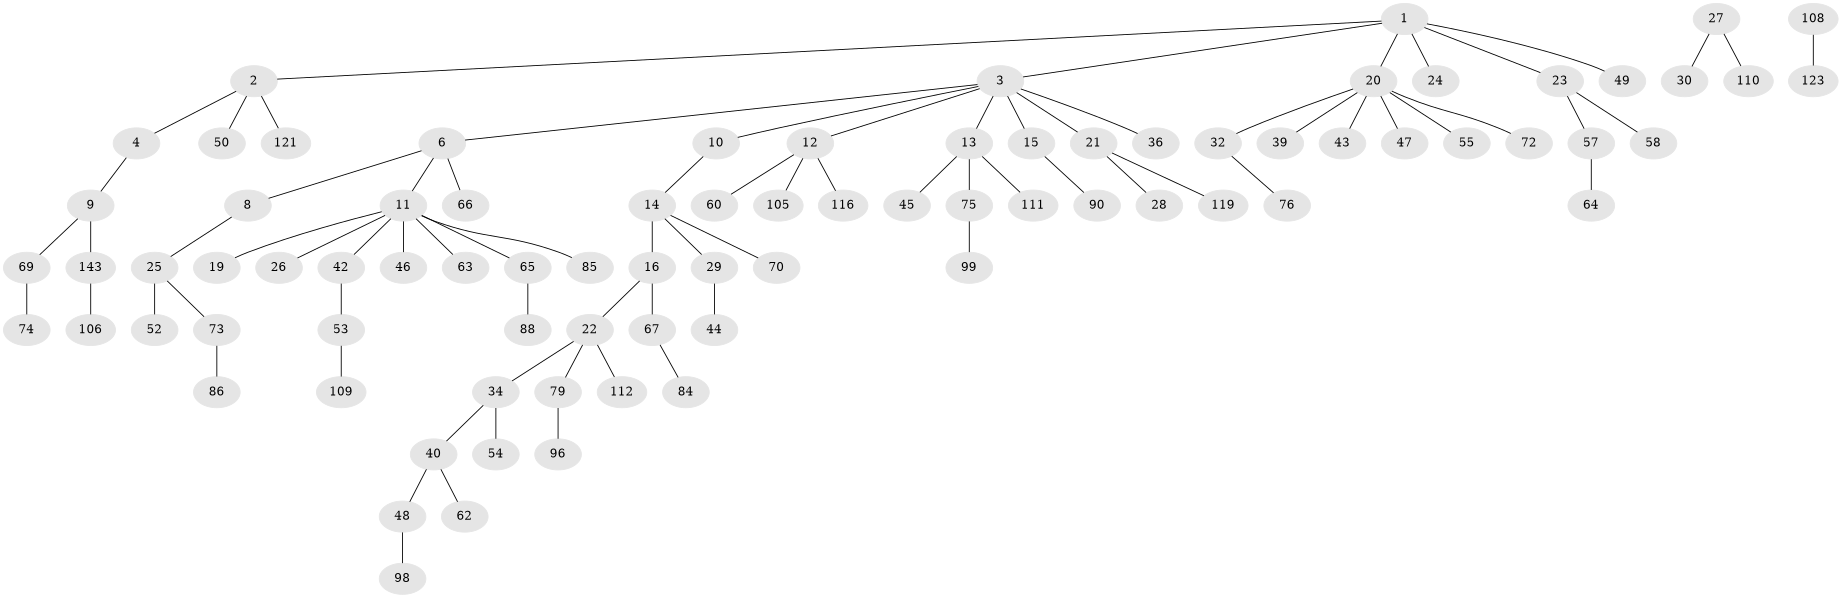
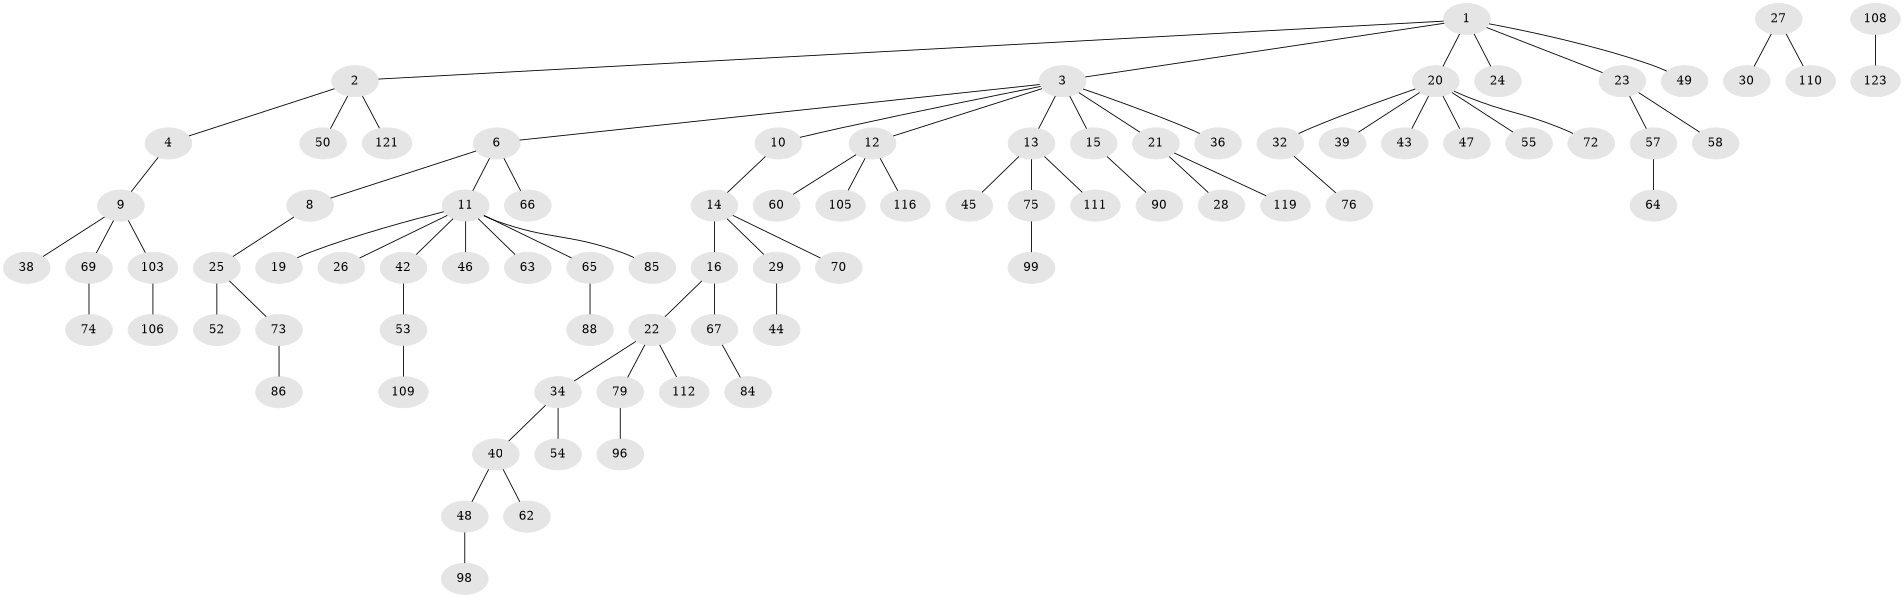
node "38": added
node "143": label "143" -> "103"
